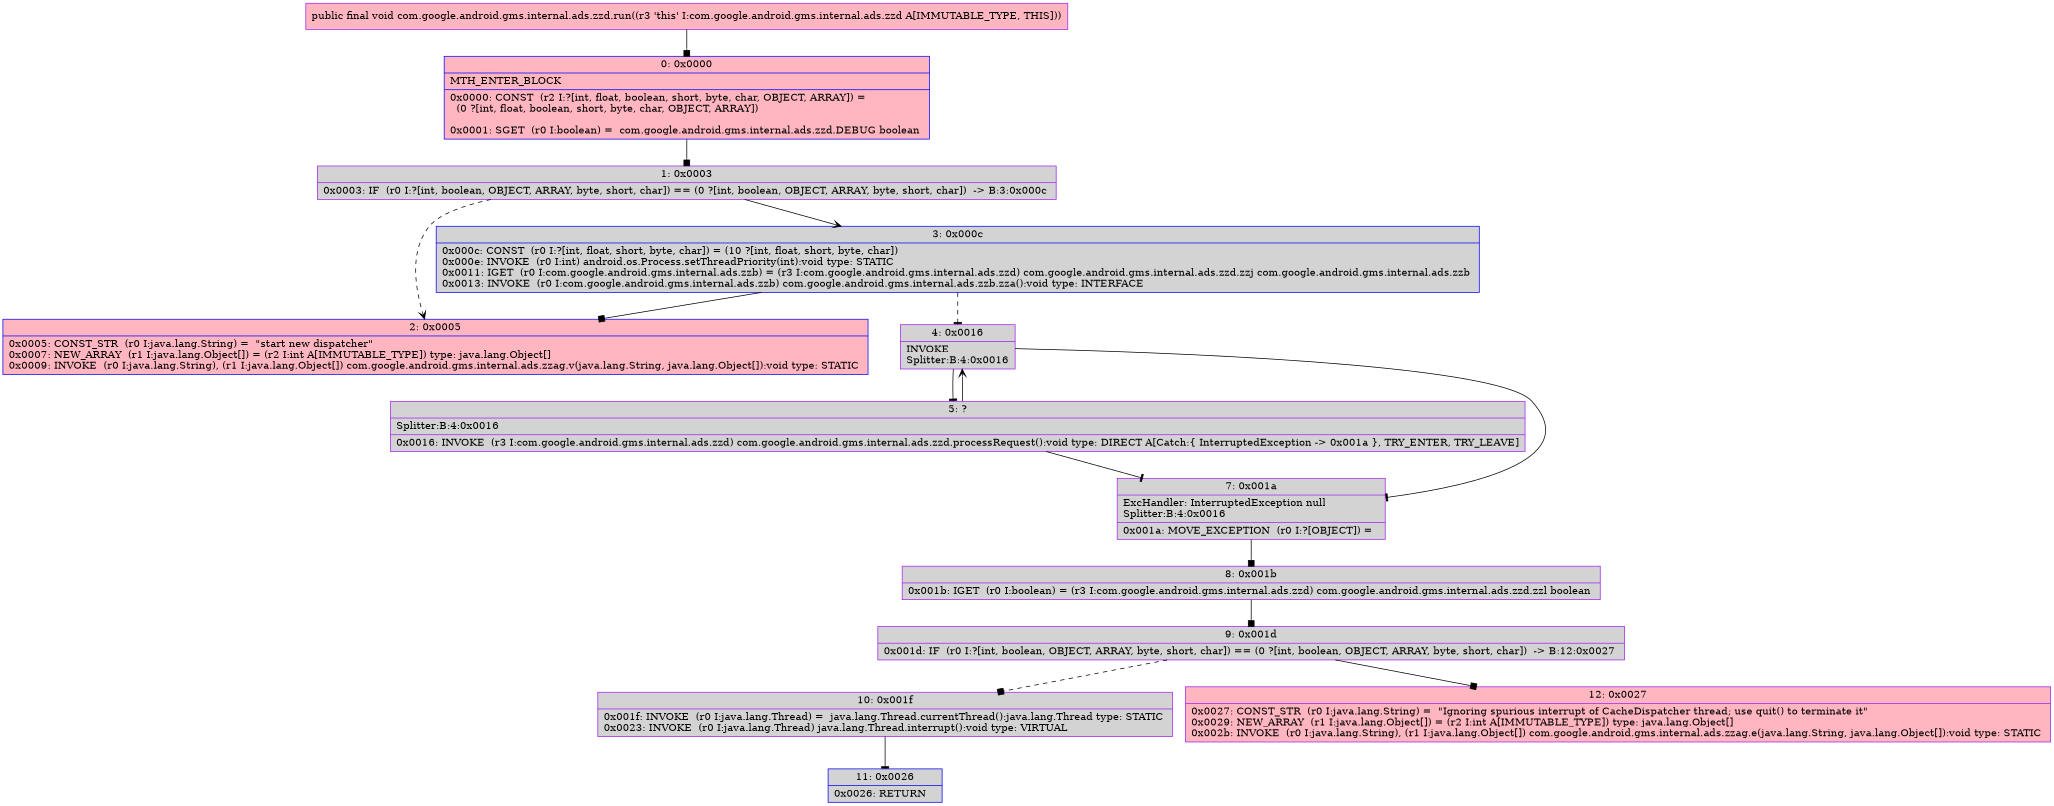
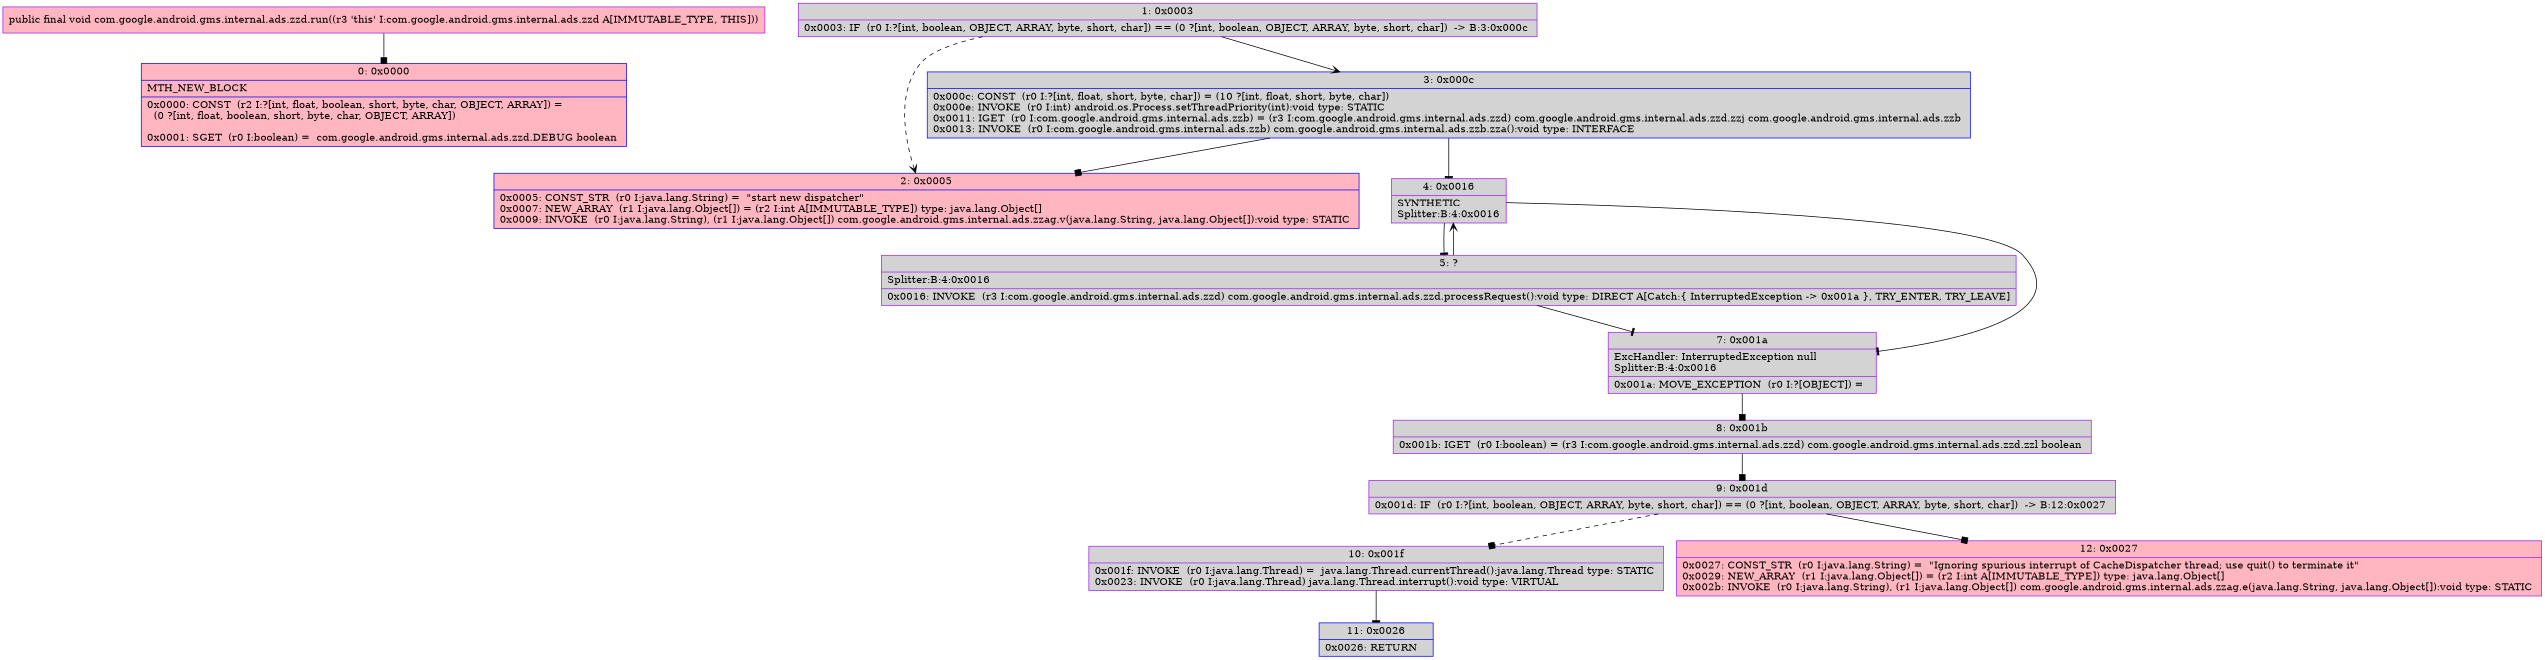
node "0: 0x0000": text "MTH_ENTER_BLOCK" -> "MTH_NEW_BLOCK"
edge "0: 0x0000" -> "1: 0x0003": removed
edge "3: 0x000c" -> "4: 0x0016": style dashed -> solid
node "4: 0x0016": text "INVOKE" -> "SYNTHETIC"
